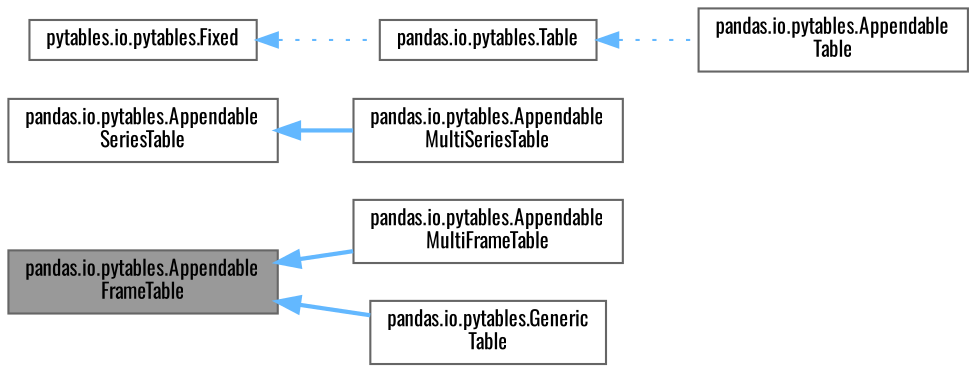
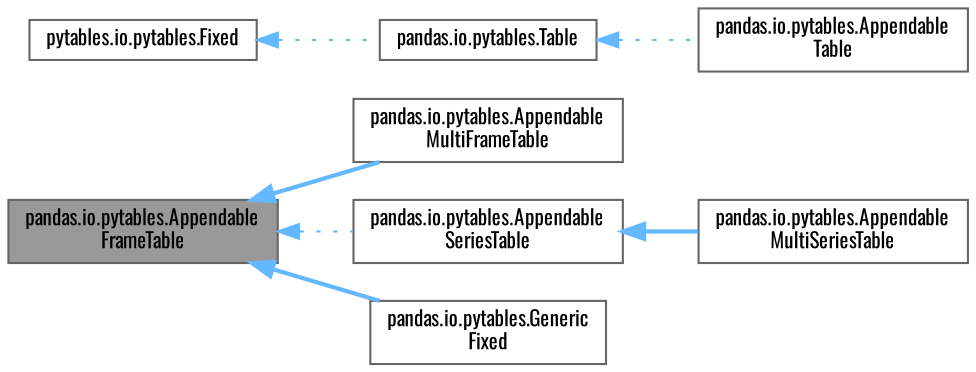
edge "pandas.io.pytables.Appendable SeriesTable" -> "pandas.io.pytables.Appendable FrameTable": added
node "pandas.io.pytables.Generic Table": label "pandas.io.pytables.Generic Table" -> "pandas.io.pytables.Generic Fixed"
